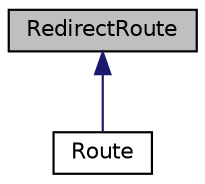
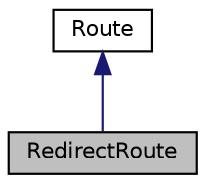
edge "Route" -> "RedirectRoute": reversed
